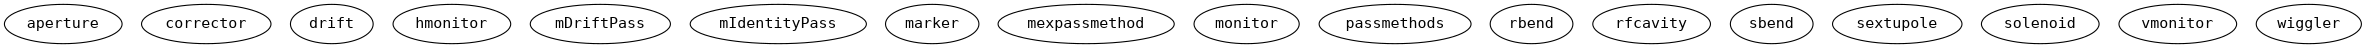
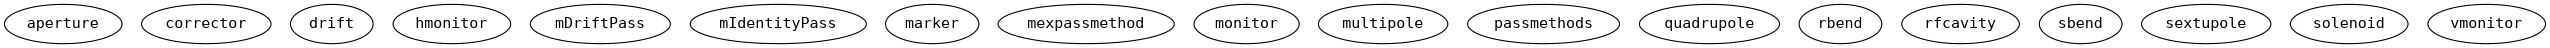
node "multipole": added
node "quadrupole": added
node "wiggler": removed
